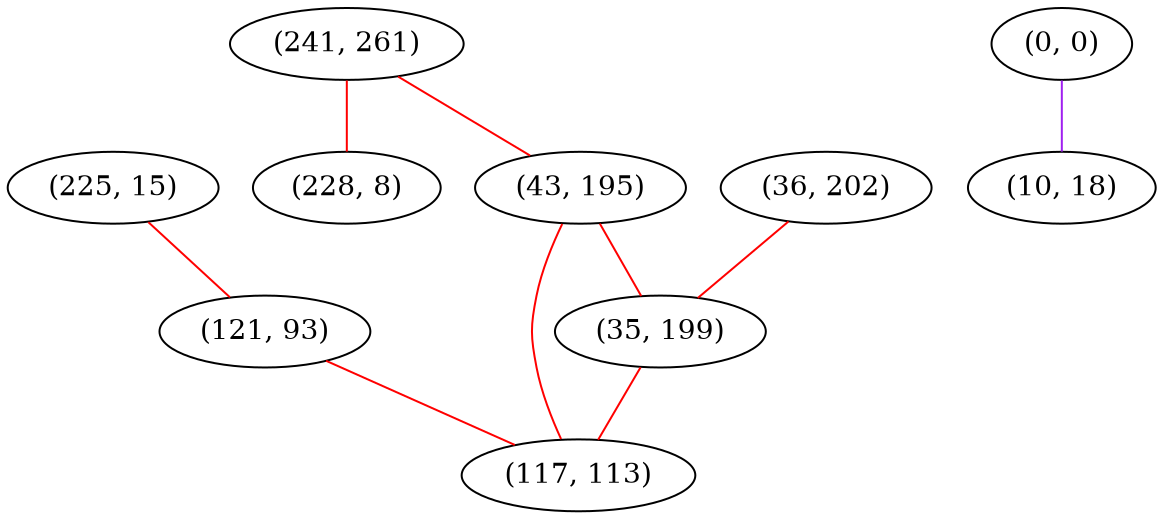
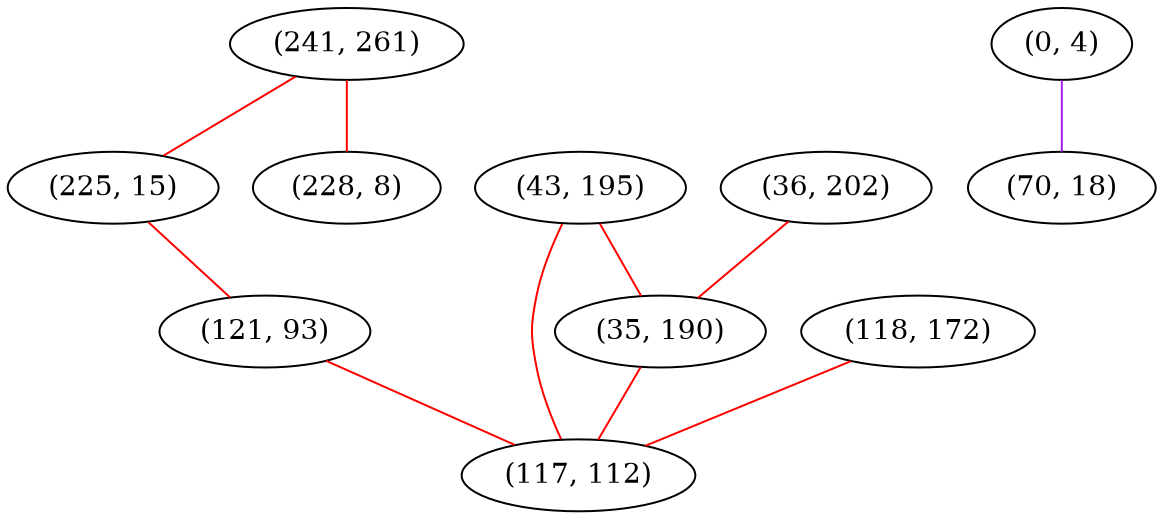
node "(0, 0)": label "(0, 0)" -> "(0, 4)"
edge "(241, 261)" -- "(43, 195)": now "(241, 261)" -- "(225, 15)"
node "(10, 18)": label "(10, 18)" -> "(70, 18)"
node "(35, 199)": label "(35, 199)" -> "(35, 190)"
node "(118, 172)": added
node "(117, 113)": label "(117, 113)" -> "(117, 112)"
